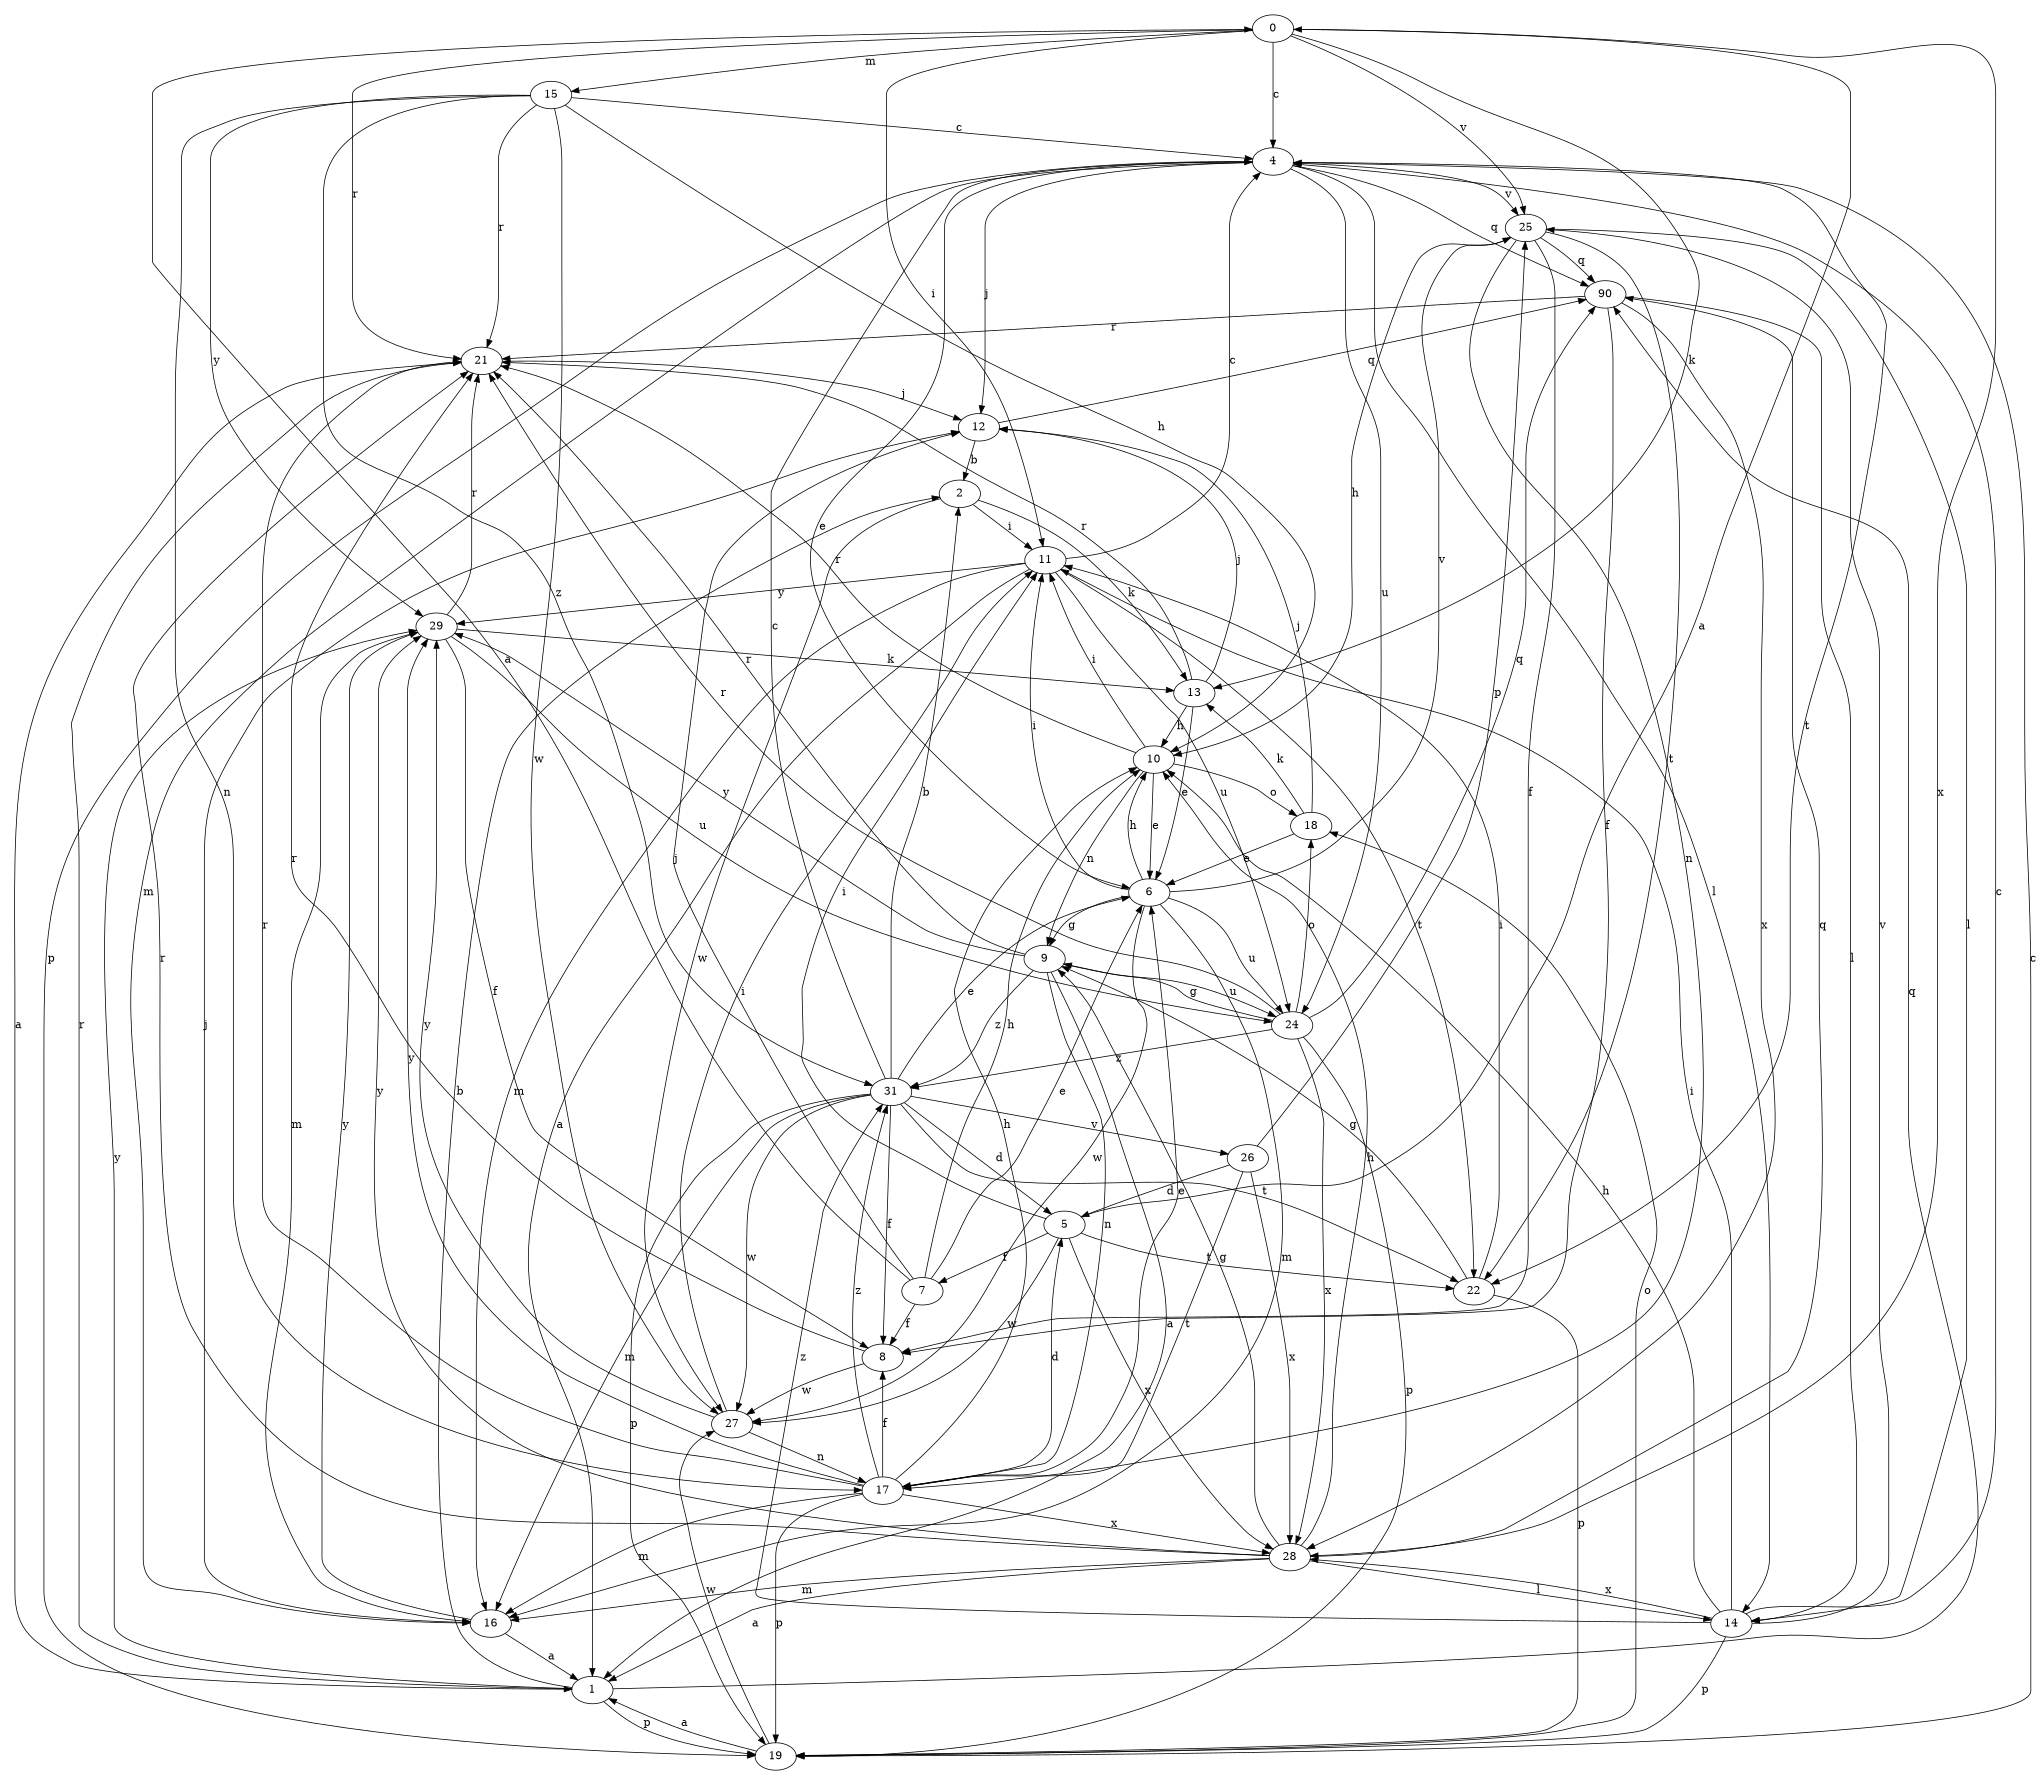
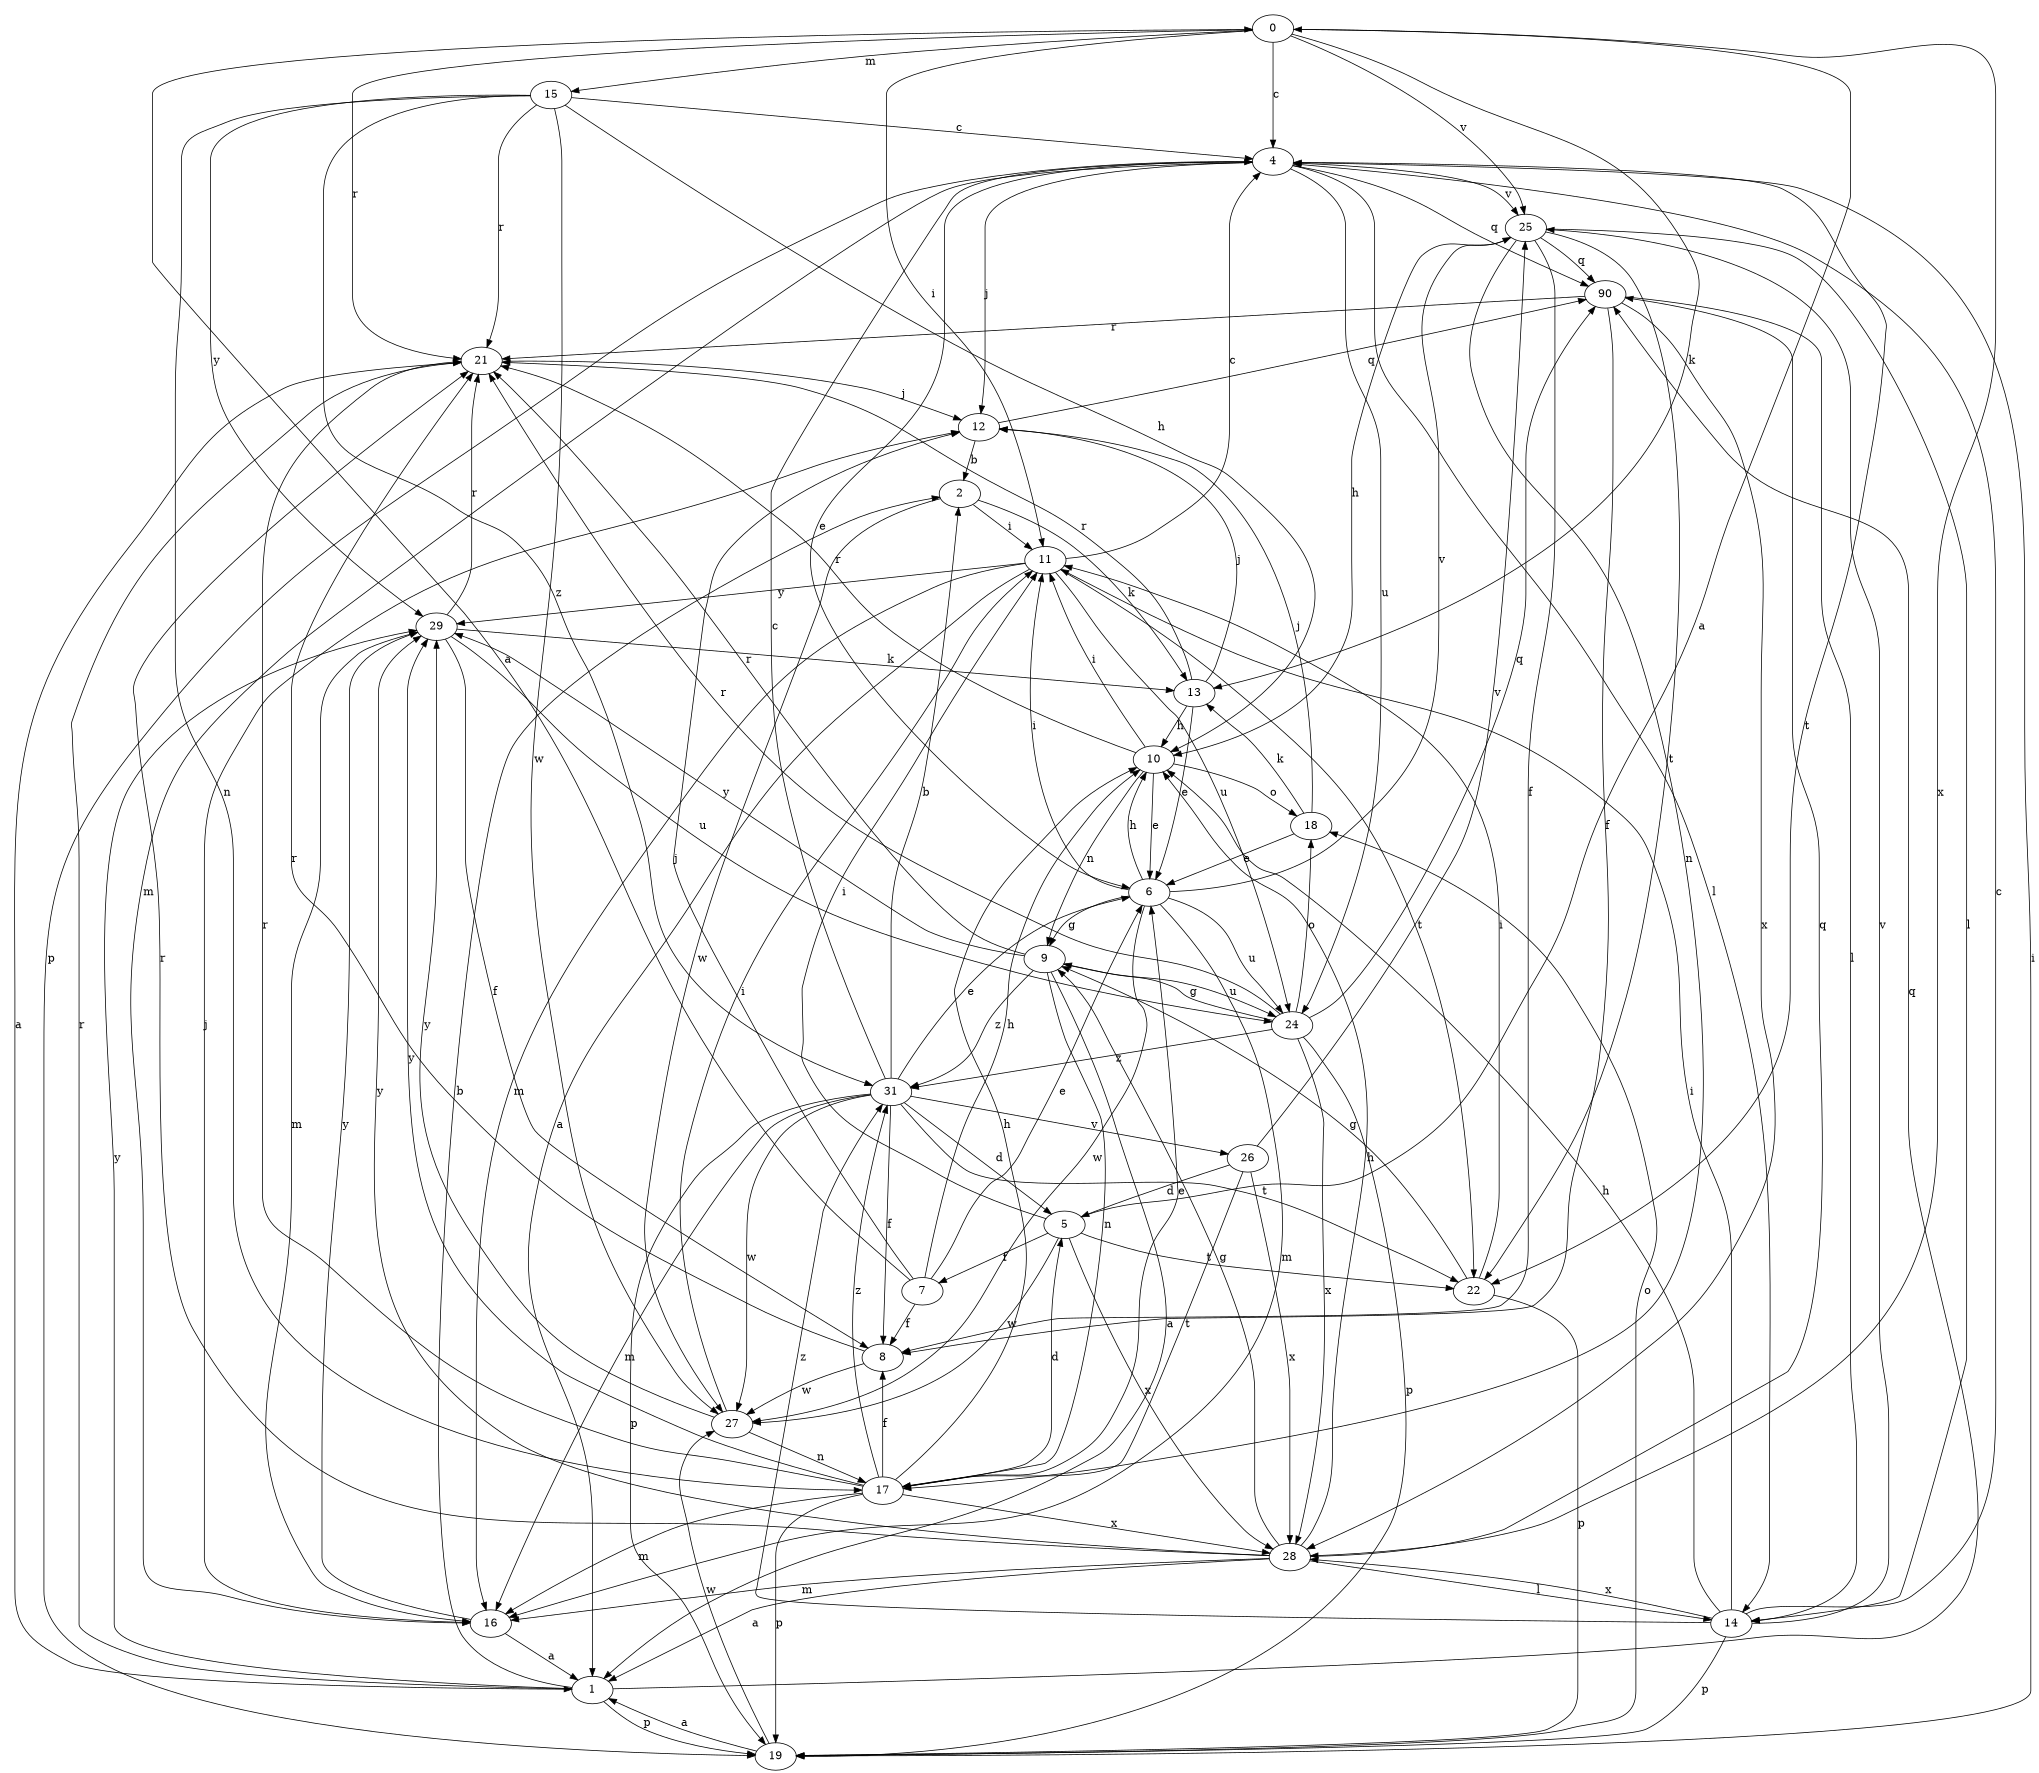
edge "26" -> "25": label "p" -> "v"
edge "19" -> "4": label "c" -> "i"
